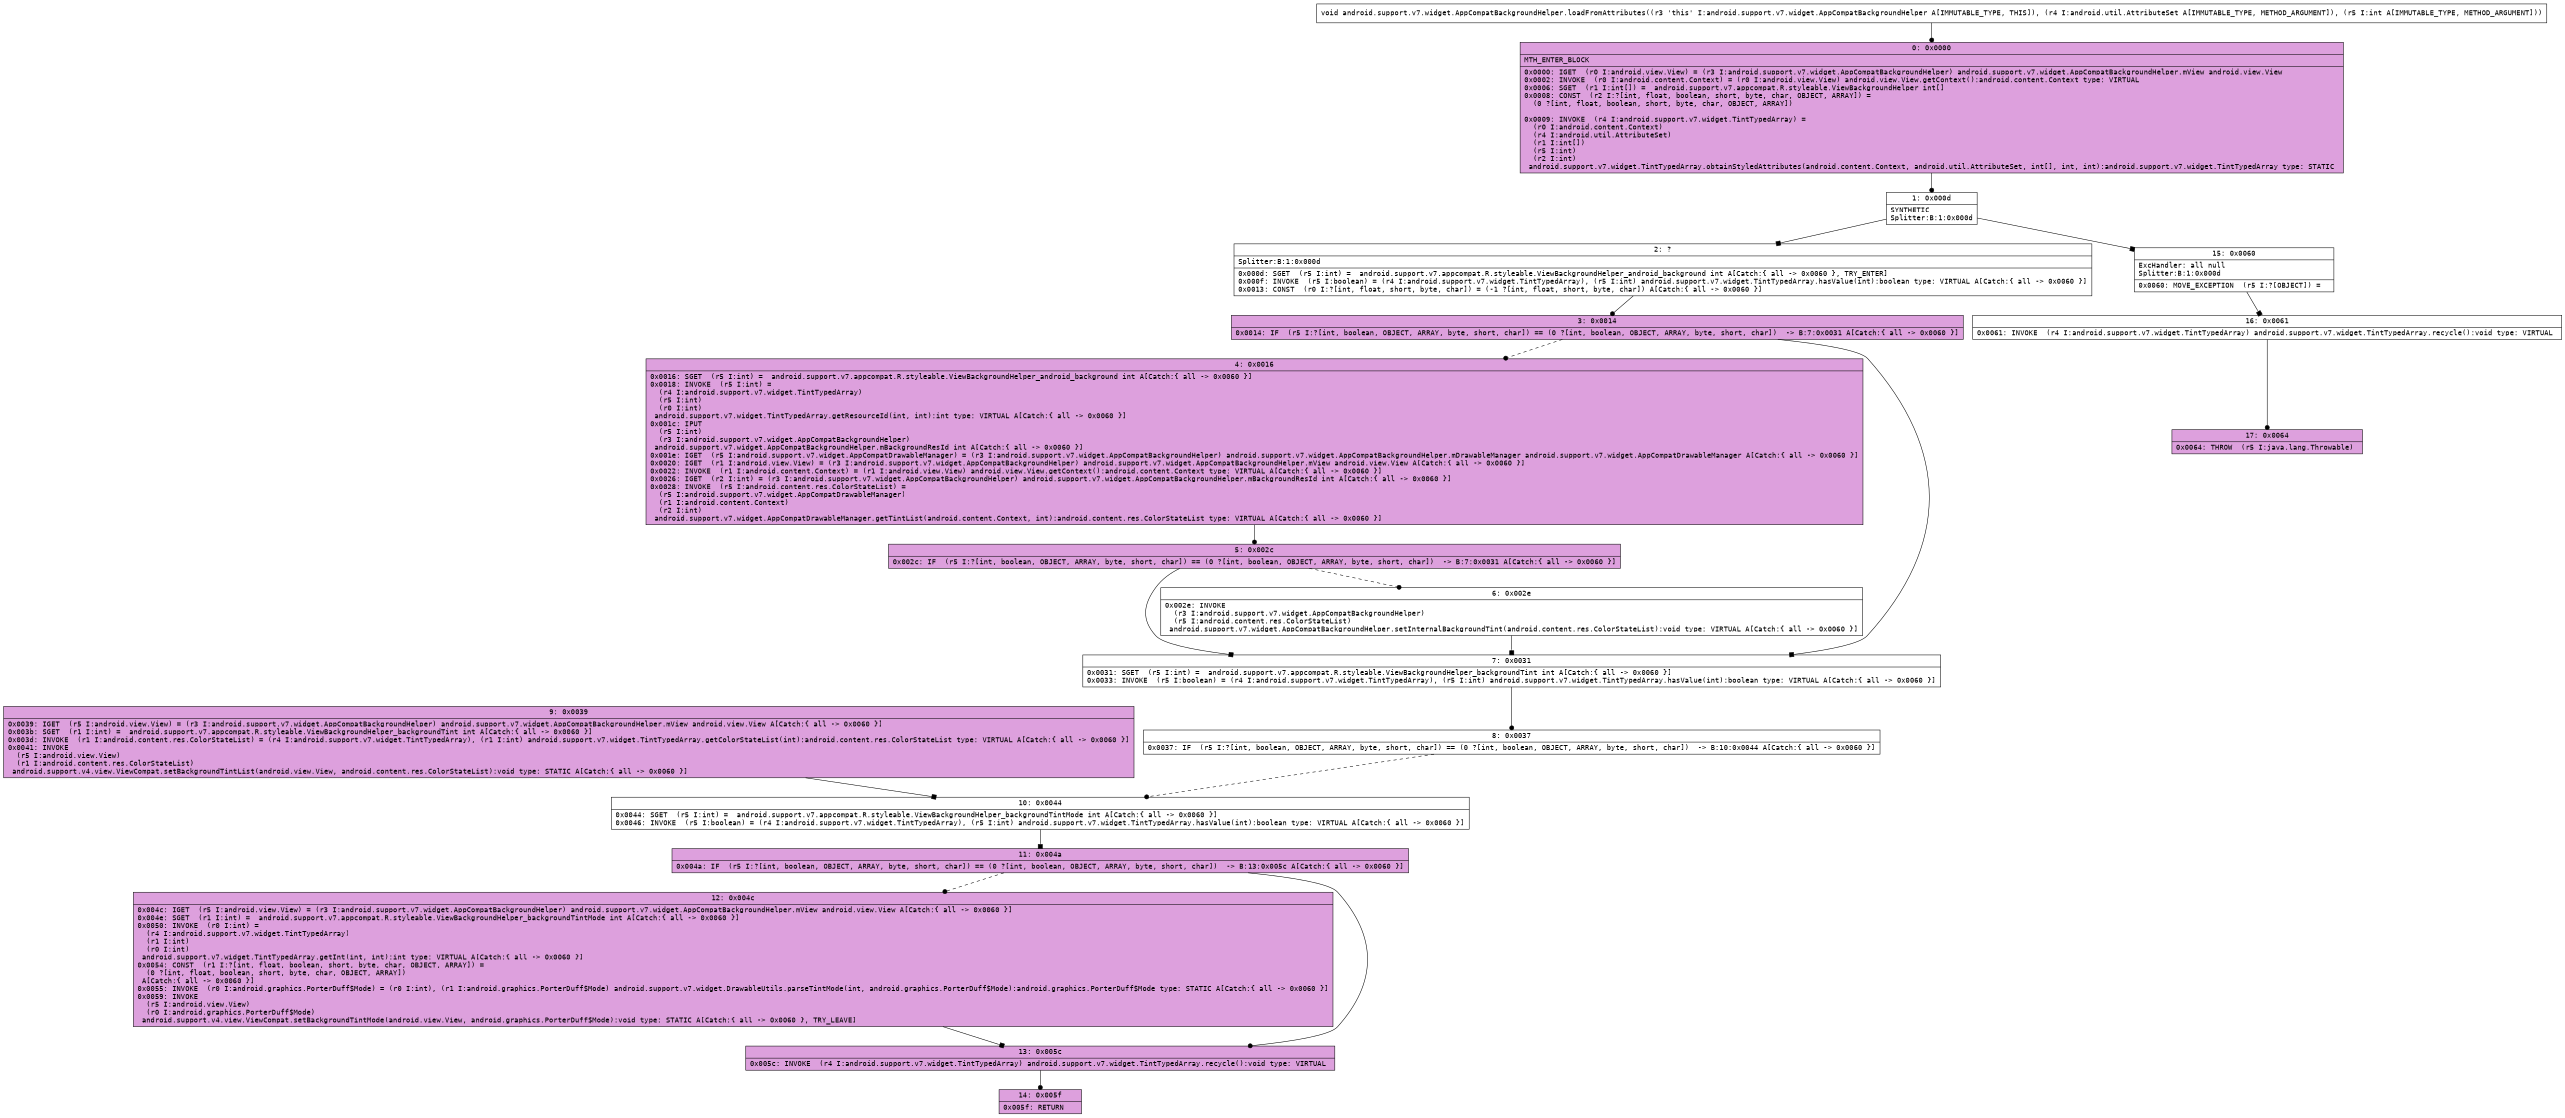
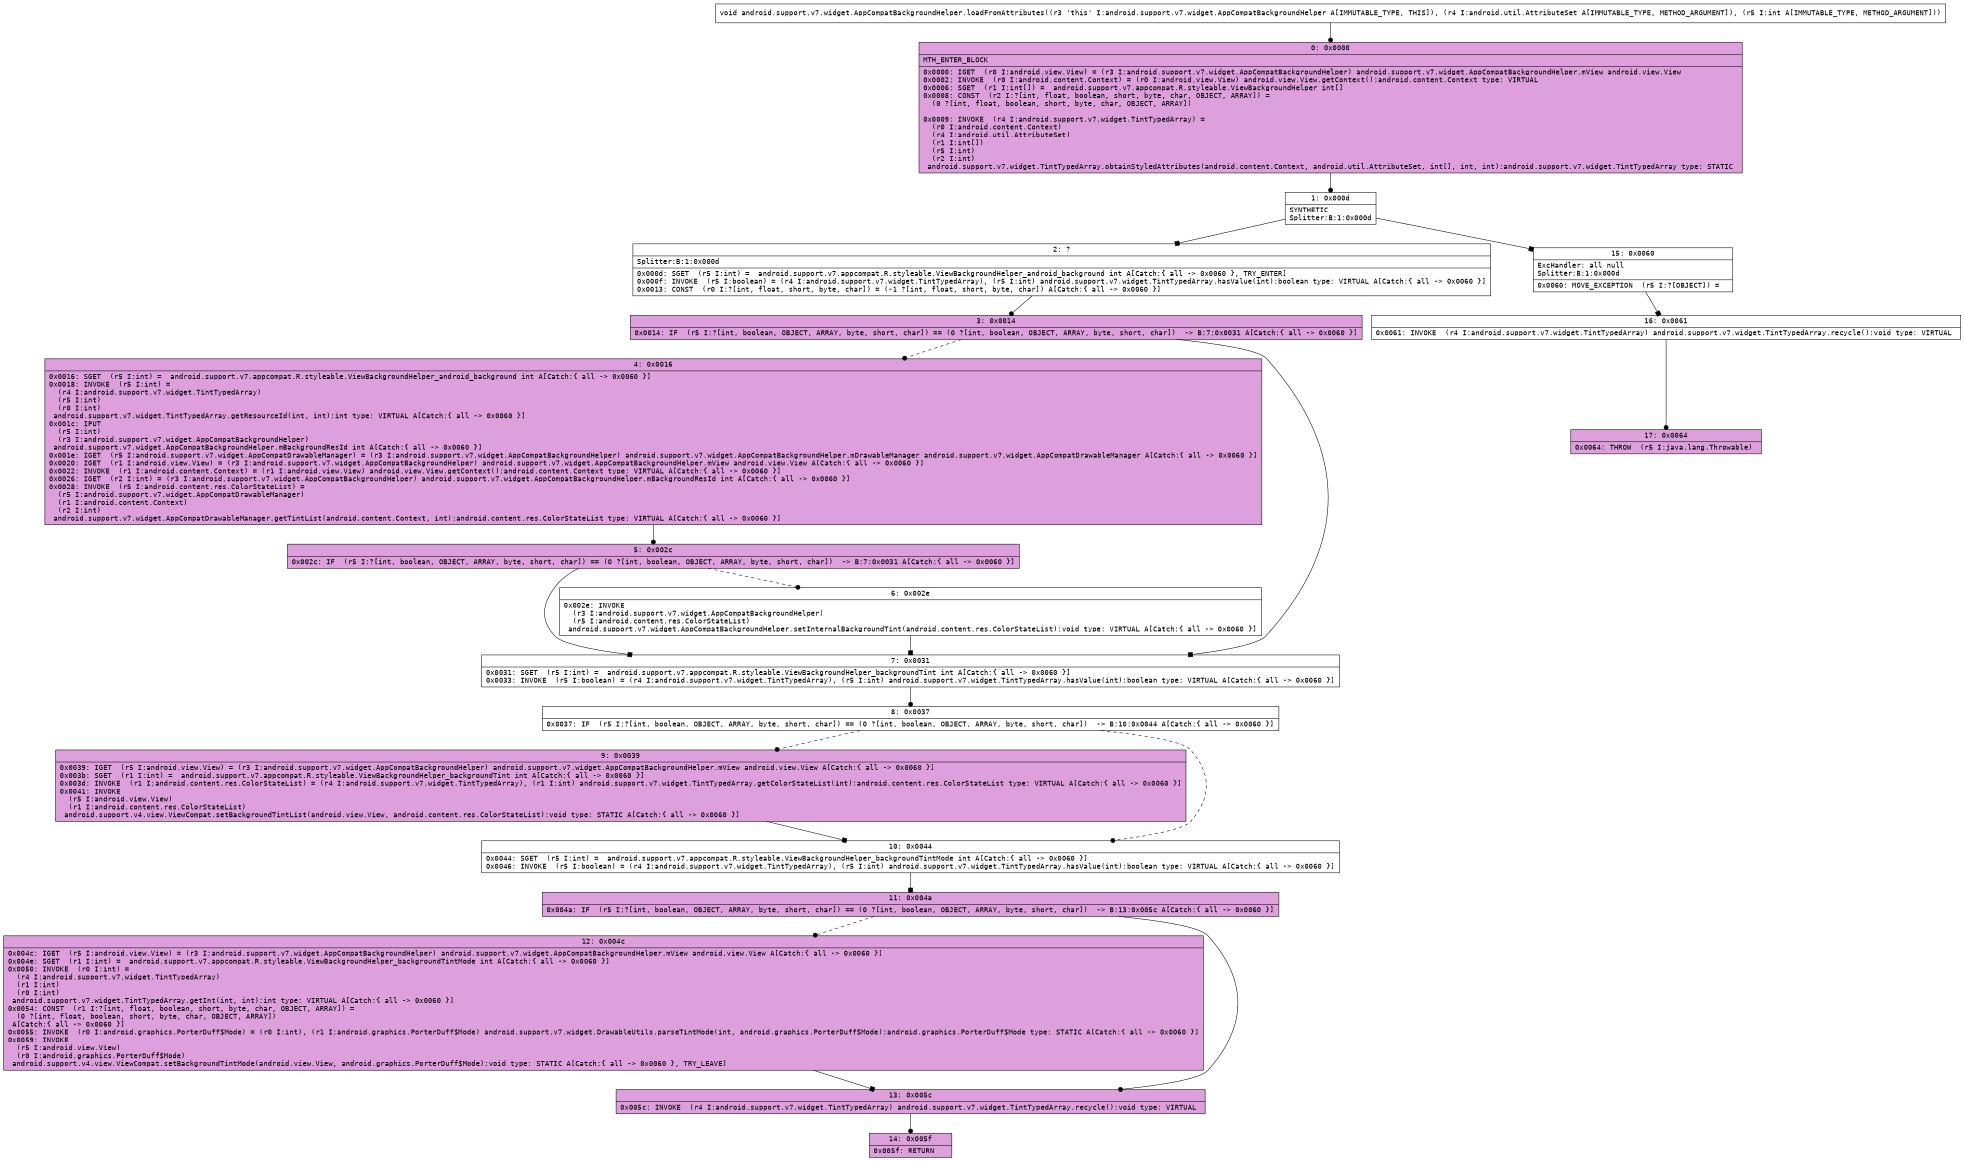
edge "8: 0x0037" -> "9: 0x0039": added
